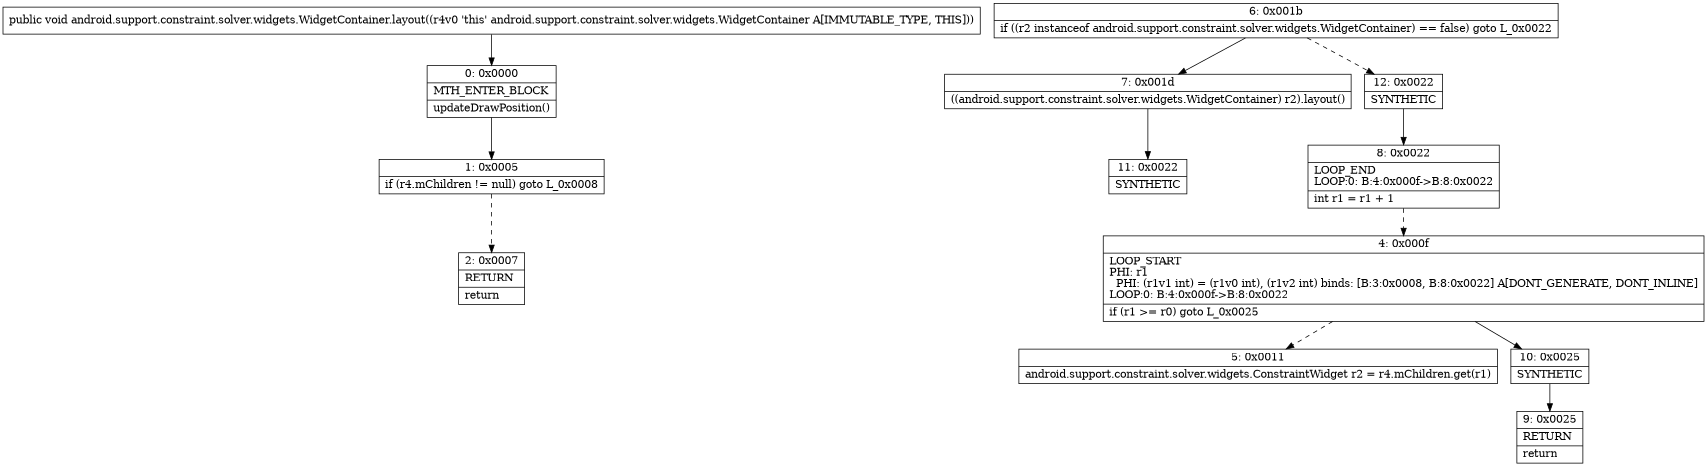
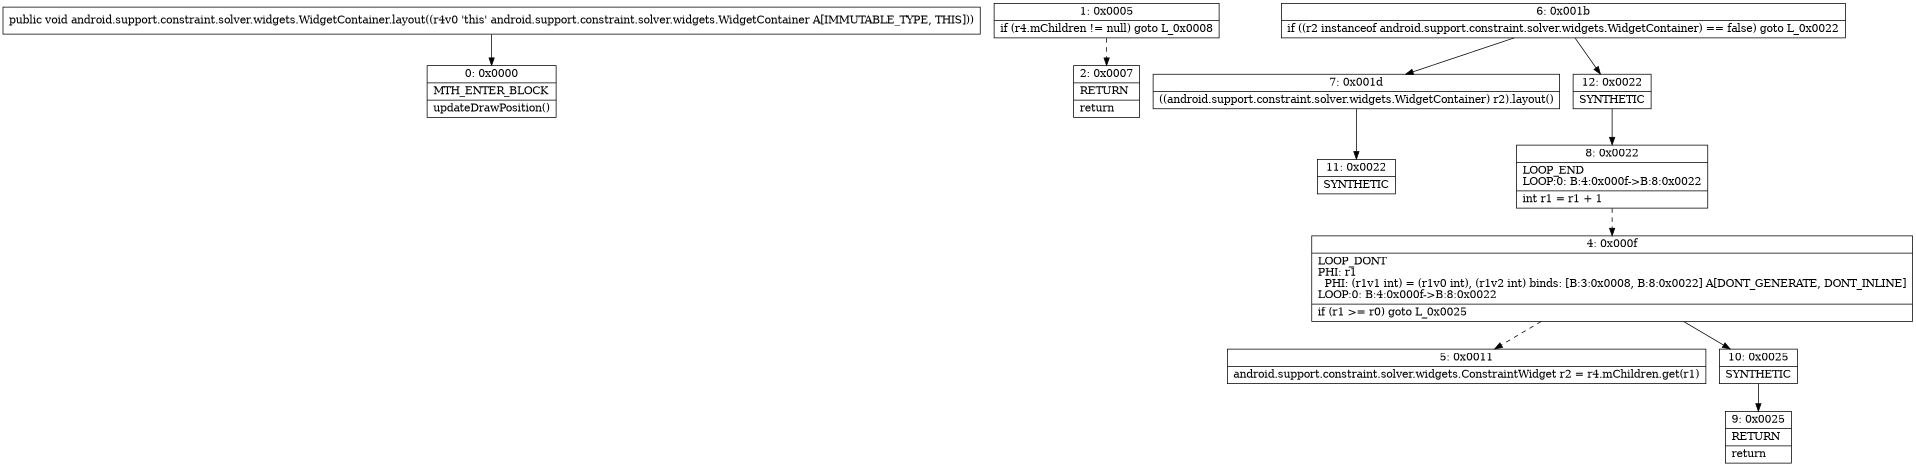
edge "6: 0x001b" -> "12: 0x0022": style dashed -> solid
edge "0: 0x0000" -> "1: 0x0005": removed
node "4: 0x000f": text "LOOP_START" -> "LOOP_DONT"
